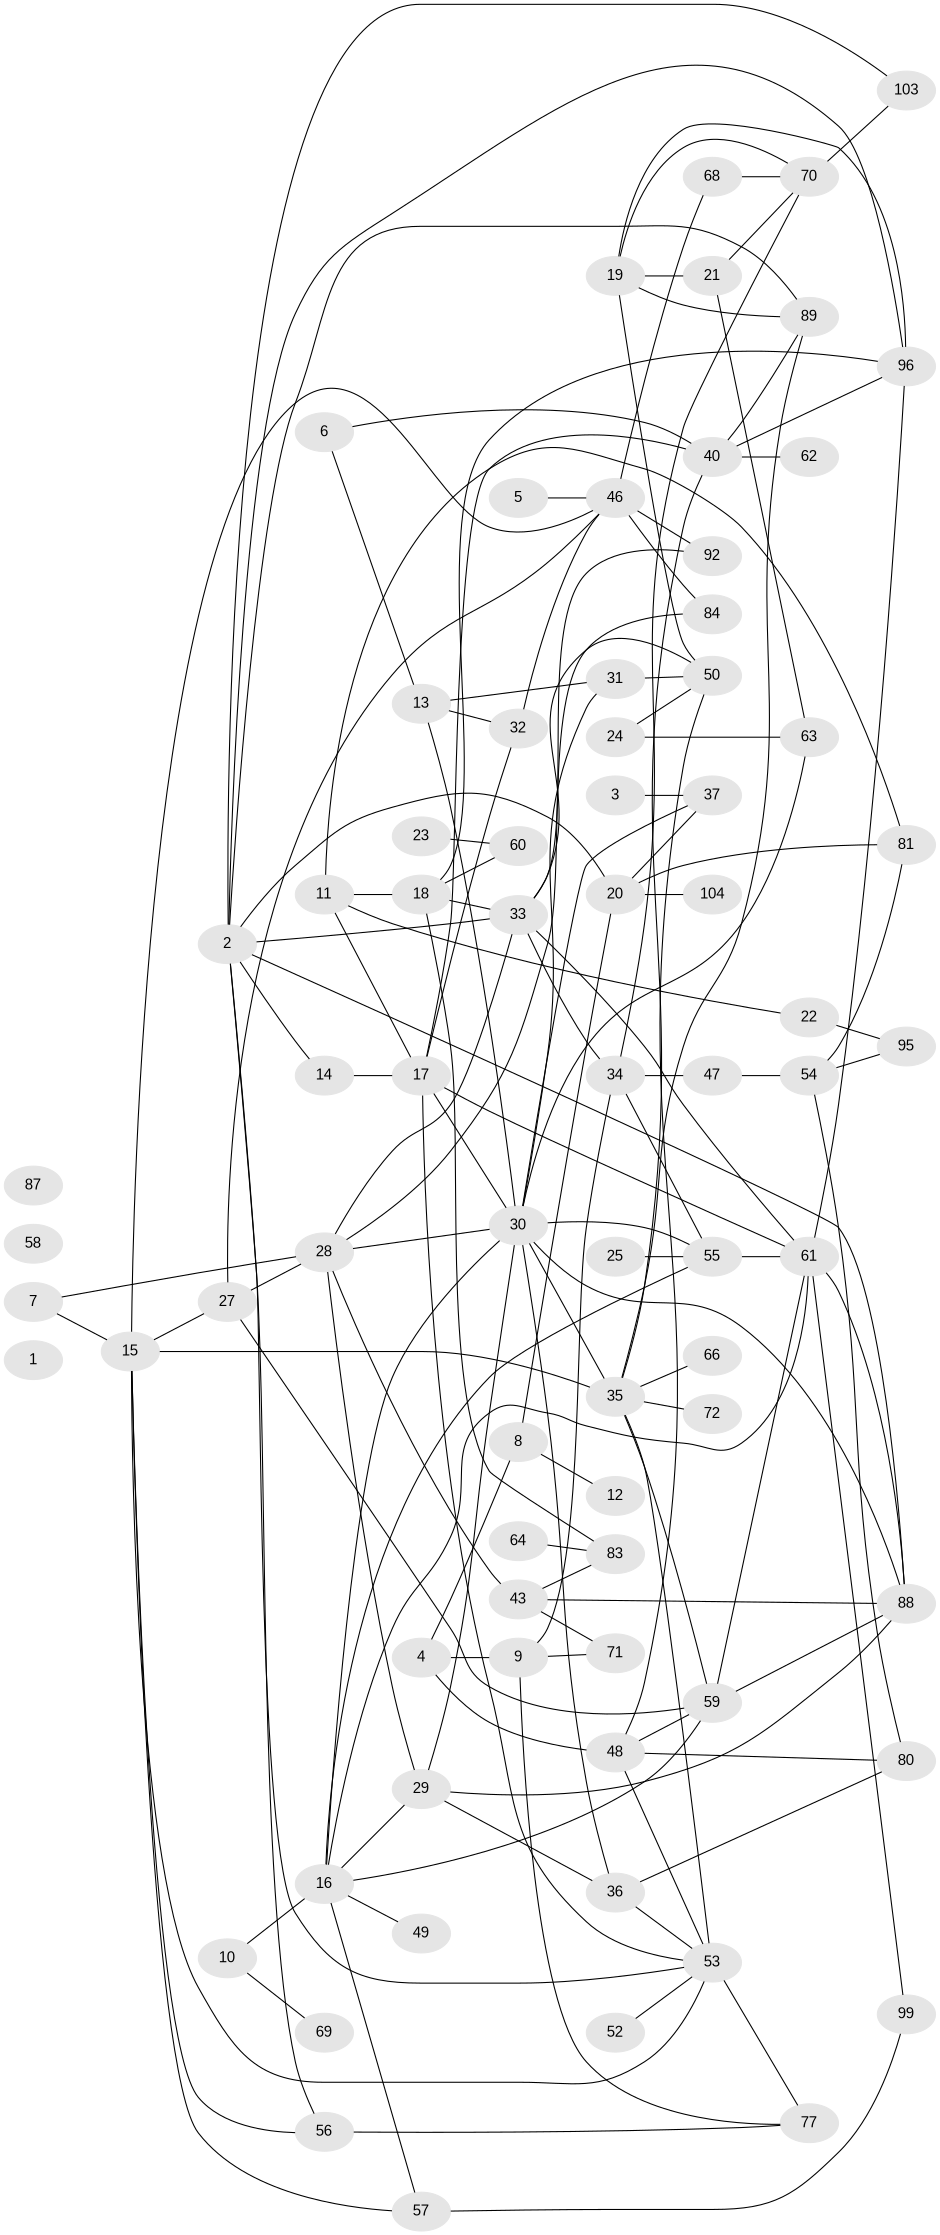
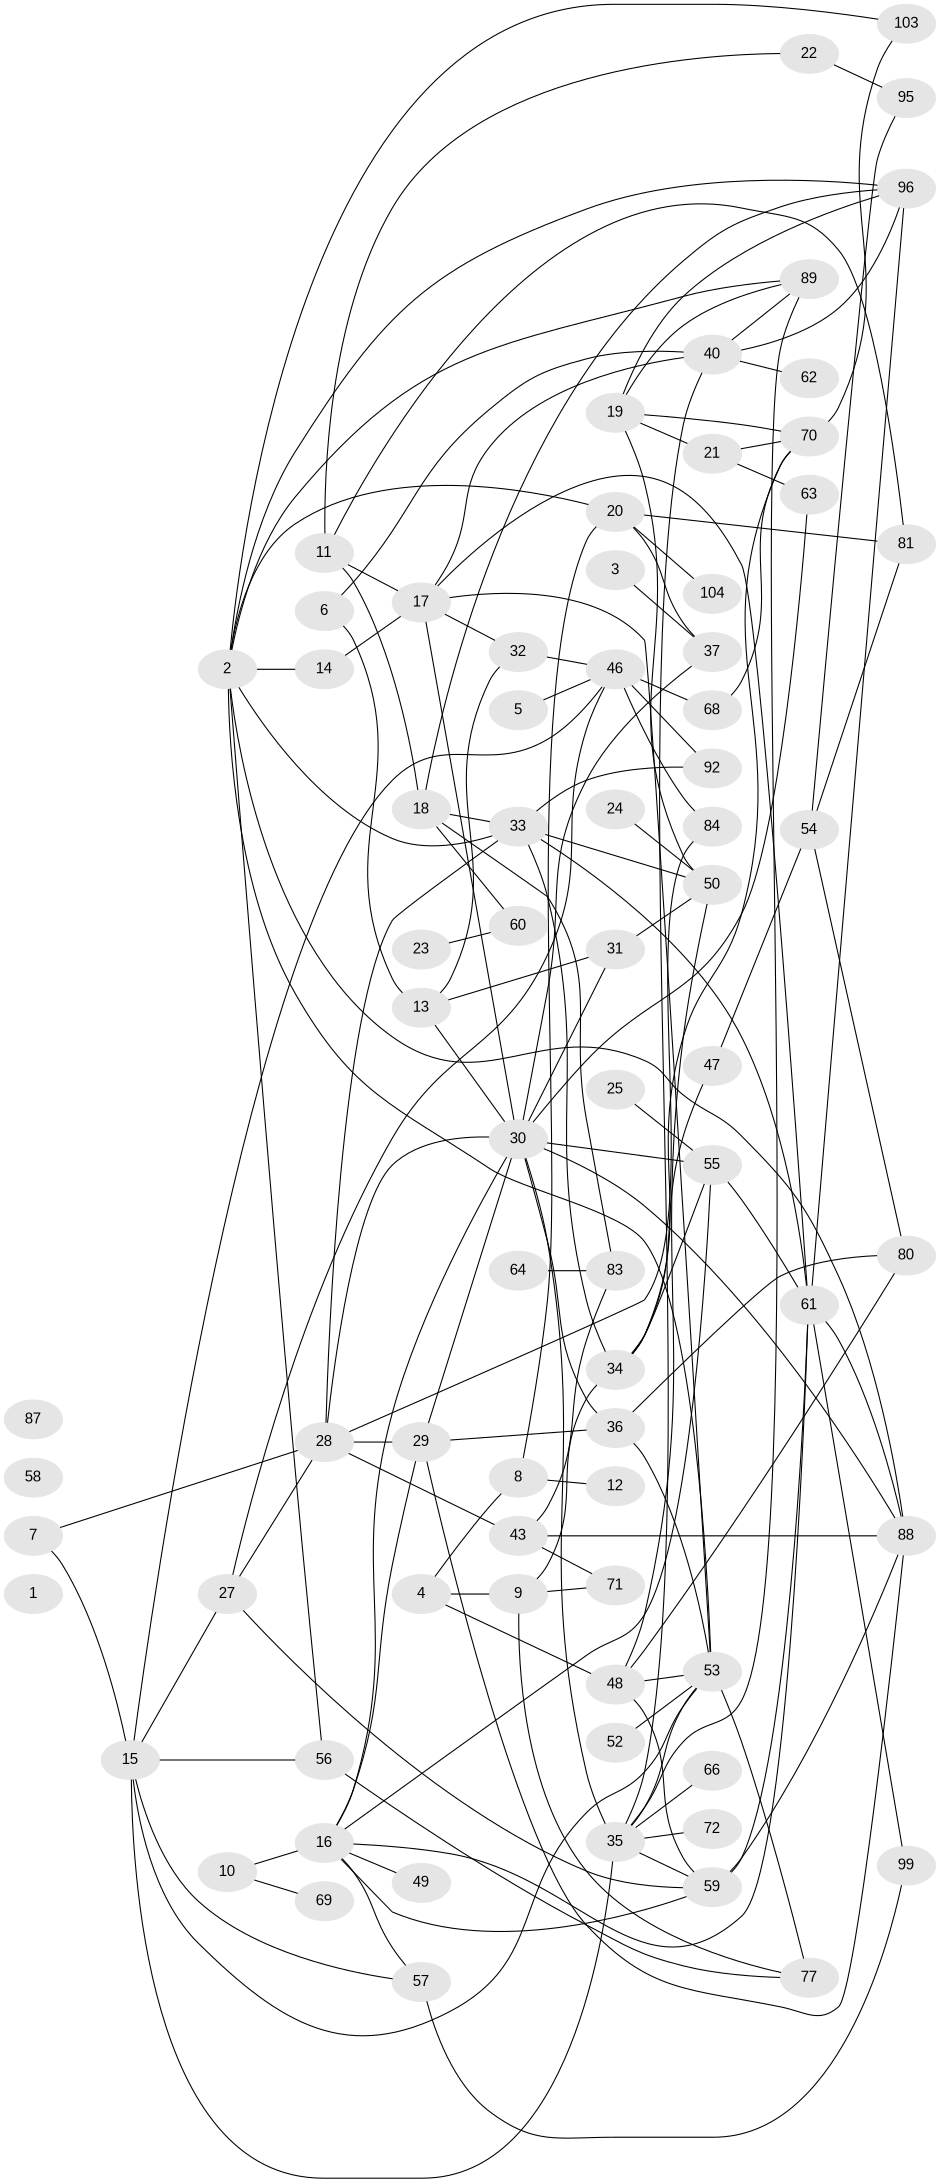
edge "24" -- "63": removed
